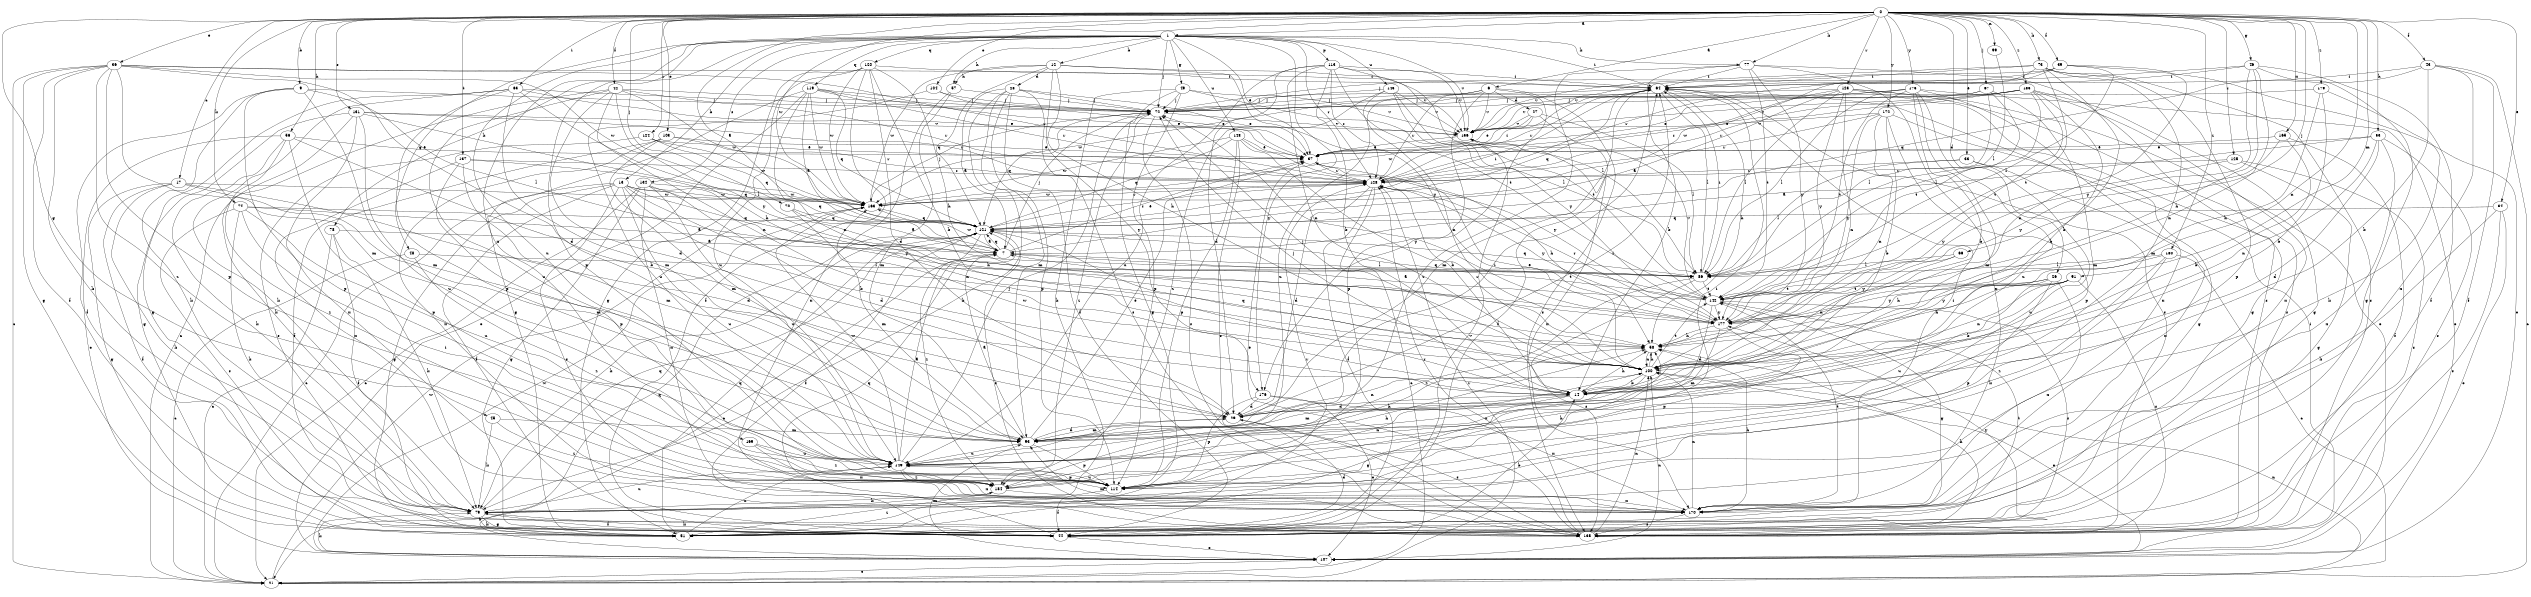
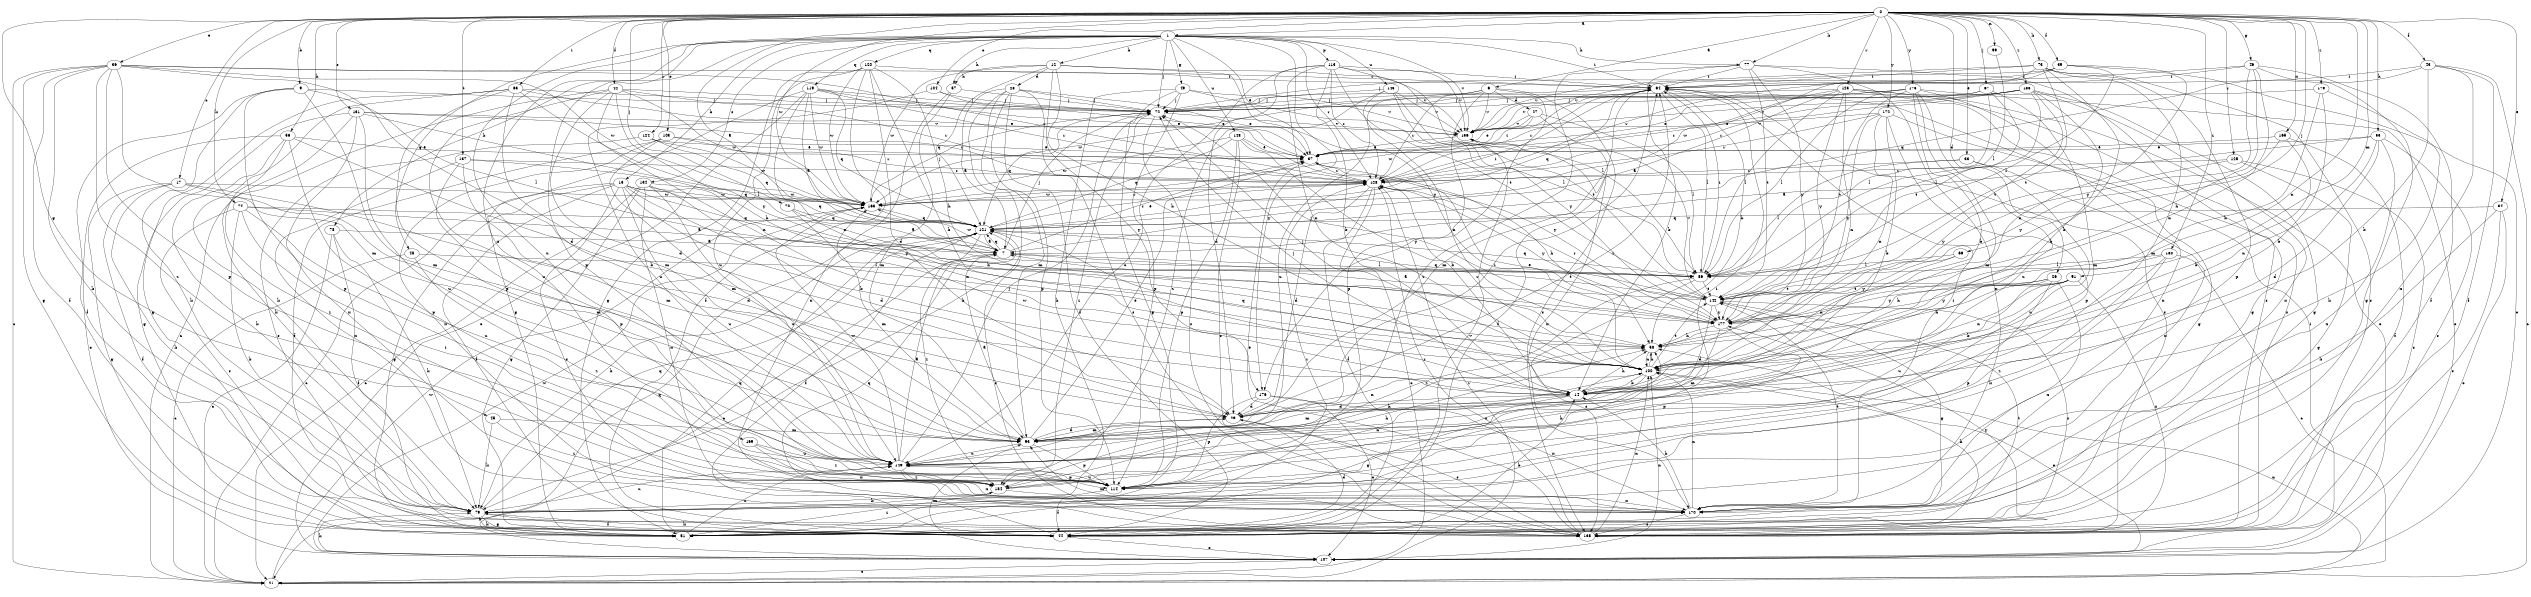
edge "170" -> "58": now "170" -> "14"
